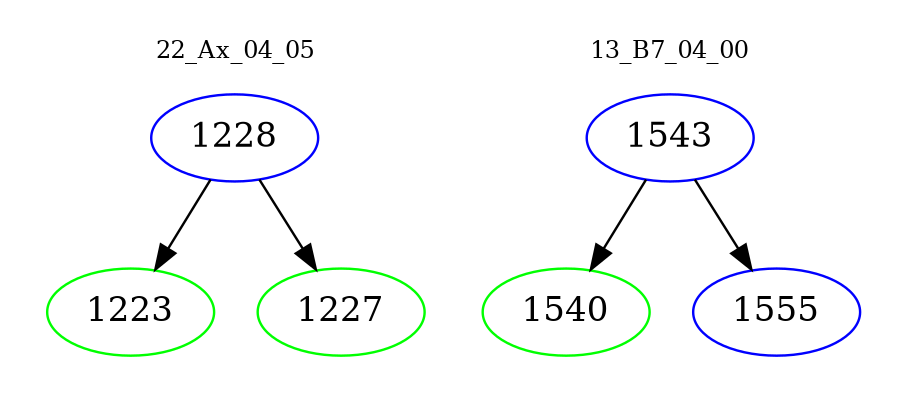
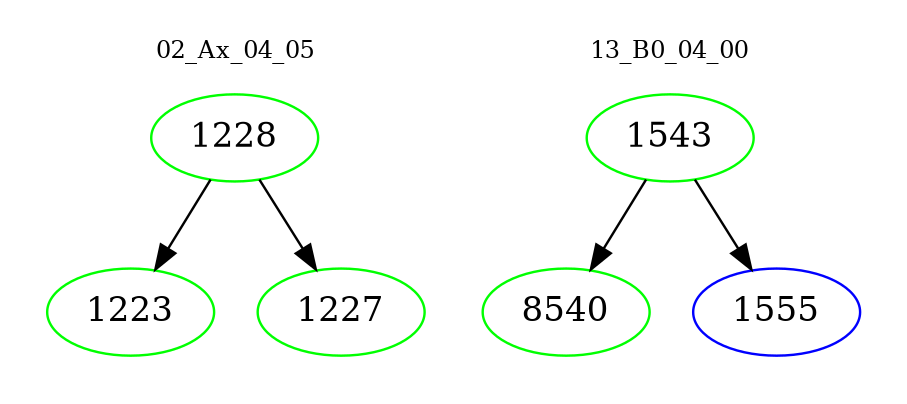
cluster "22_Ax_04_05": label "22_Ax_04_05" -> "02_Ax_04_05"
cluster "13_B7_04_00": label "13_B7_04_00" -> "13_B0_04_00"
node "1228": color blue -> green
node "1543": color blue -> green
node "1540": label "1540" -> "8540"
